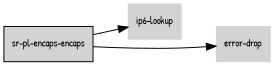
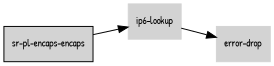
edge "sr-pl-encaps-encaps" -> "error-drop": now "ip6-lookup" -> "error-drop"
